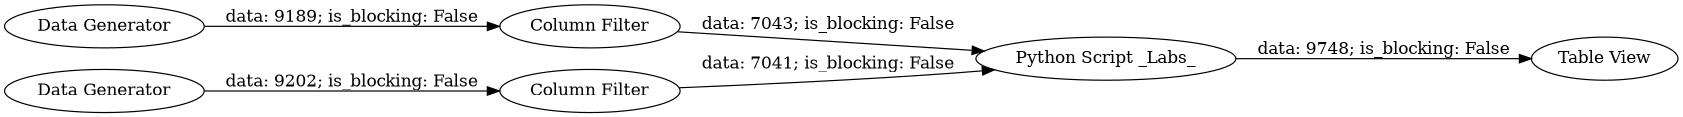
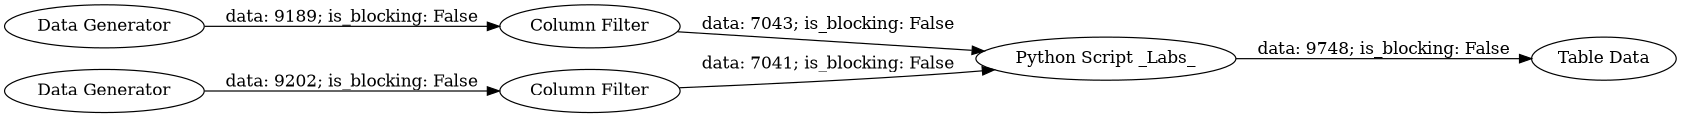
node "Table View": label "Table View" -> "Table Data"
